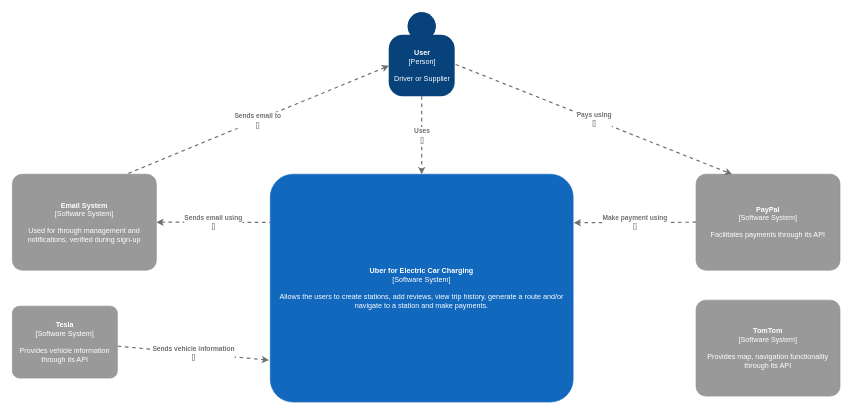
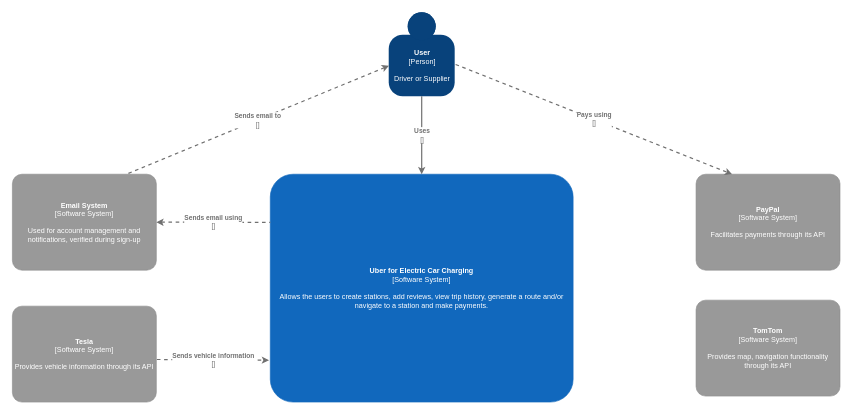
edge "User [Person] Driver or Supplier" -> "Uber for Electric Car Charging [Software System] Allows the users to create stations, add reviews, view trip history, generate a route and/or navigate to a station and make payments.": style dashed -> solid
node "Email System [Software System] Used for through management and notifications, verified during sign-up": label "Email System [Software System] Used for through management and notifications, verified during sign-up" -> "Email System [Software System] Used for account management and notifications, verified during sign-up"
edge "PayPal [Software System] Facilitates payments through its API" -> "Uber for Electric Car Charging [Software System] Allows the users to create stations, add reviews, view trip history, generate a route and/or navigate to a station and make payments.": removed, label "Make payment using []"
node "Tesla [Software System] Provides vehicle information through its API": size 105x72 -> 144x96
